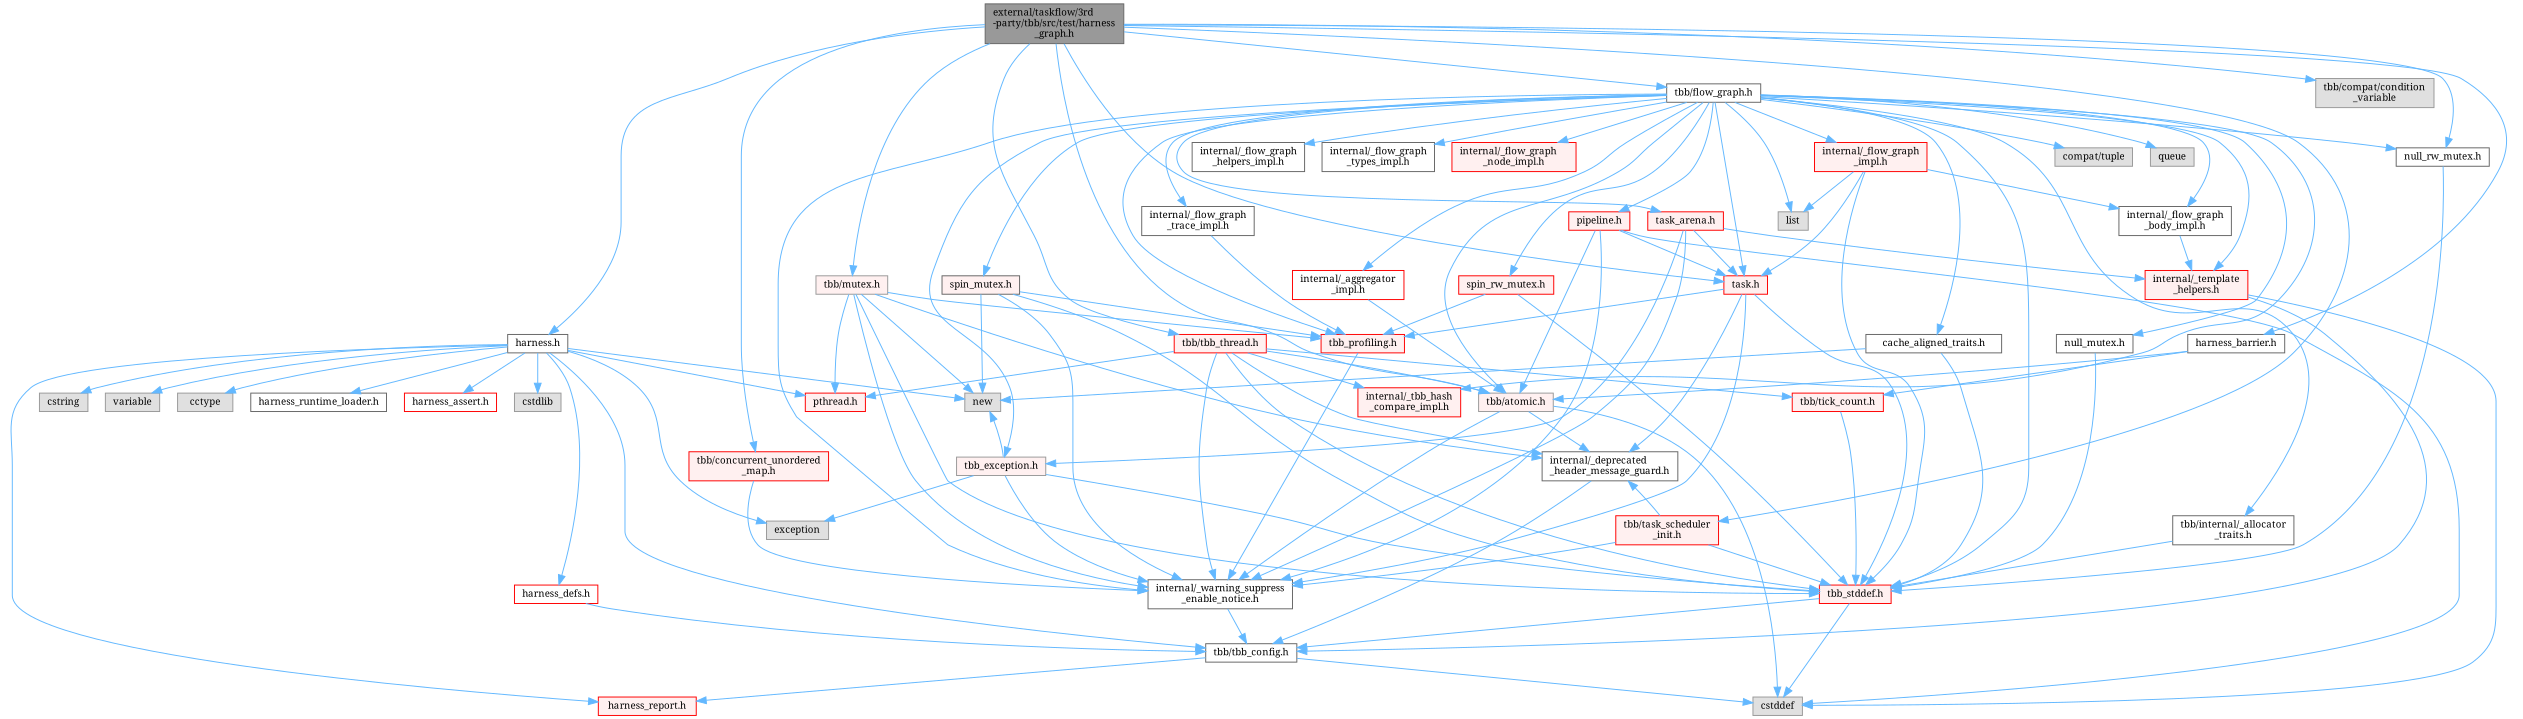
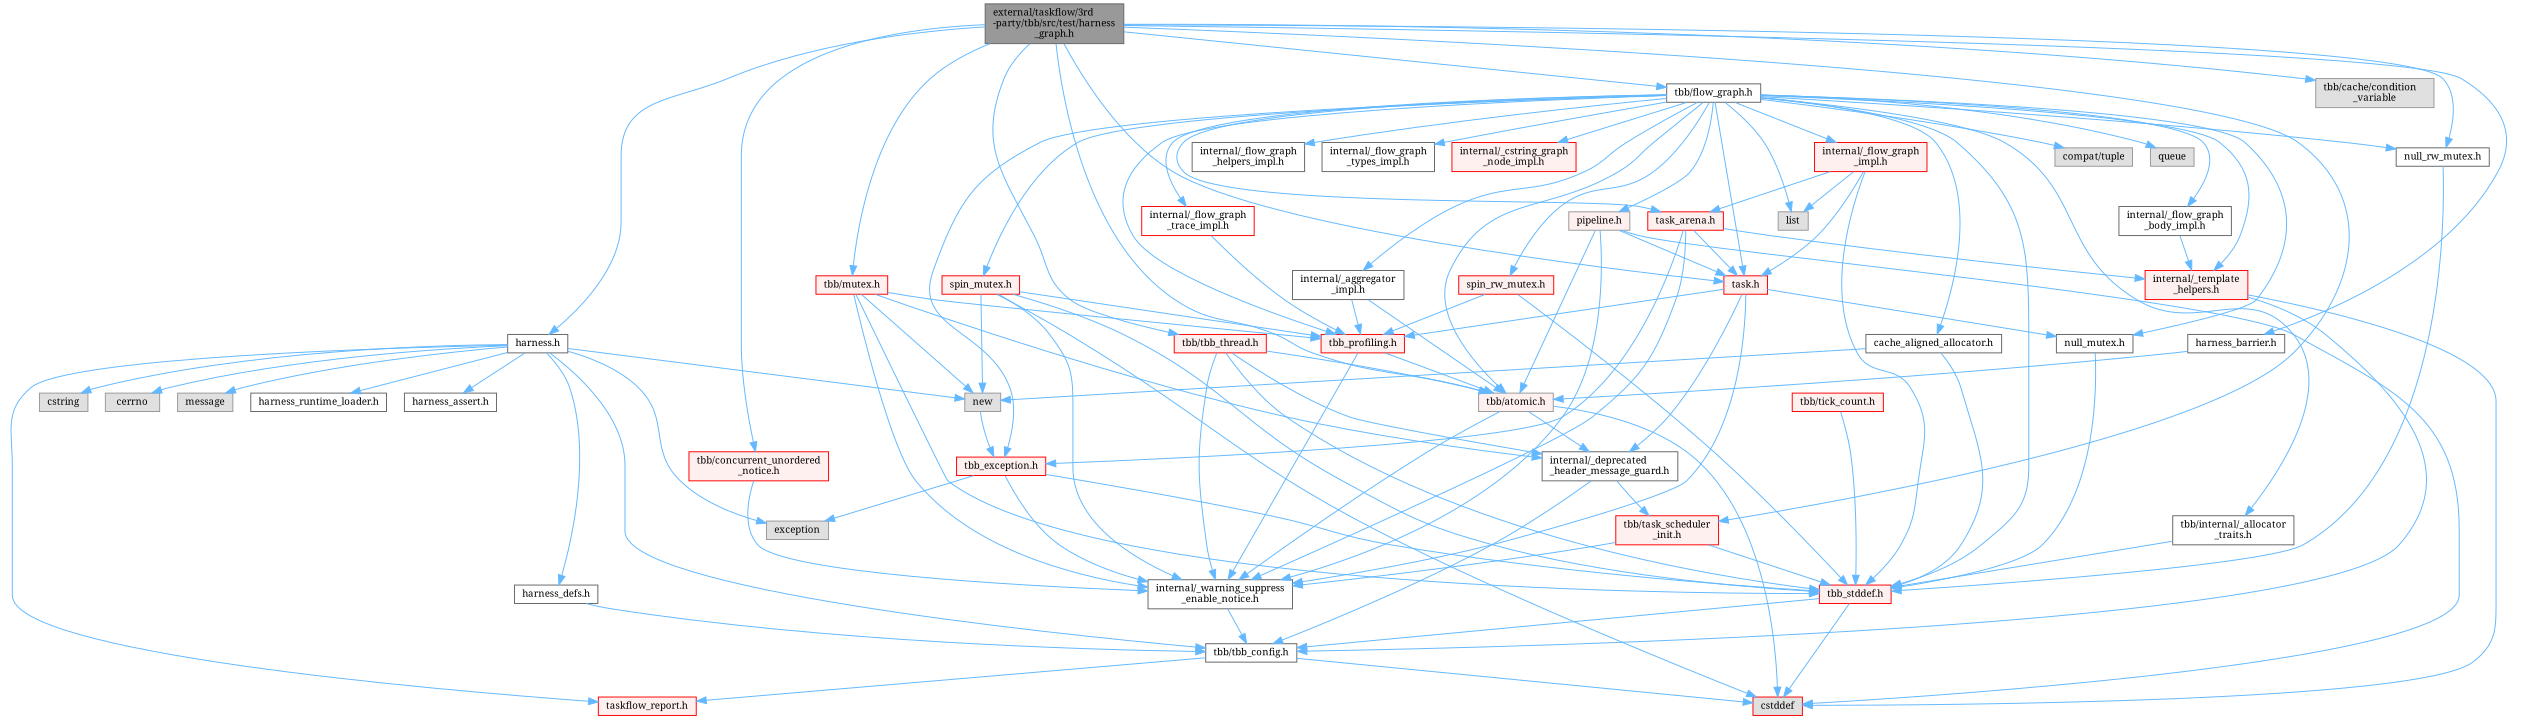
node "tbb/compat/condition _variable": label "tbb/compat/condition _variable" -> "tbb/cache/condition _variable"
node "internal/_flow_graph _node_impl.h": label "internal/_flow_graph _node_impl.h" -> "internal/_cstring_graph _node_impl.h"
edge "tbb/flow_graph.h" -> "internal/_warning_suppress _enable_notice.h": removed
edge "internal/_flow_graph _impl.h" -> "internal/_flow_graph _body_impl.h": now "internal/_flow_graph _impl.h" -> "task_arena.h"
node "internal/_flow_graph _trace_impl.h": color grey40 -> red
node "pipeline.h": color red -> grey60
node "tbb/mutex.h": color grey60 -> red
node "spin_mutex.h": color grey40 -> red
node "internal/_aggregator _impl.h": color red -> grey40
edge "internal/_aggregator _impl.h" -> "tbb_profiling.h": added
node "cache_aligned_traits.h": label "cache_aligned_traits.h" -> "cache_aligned_allocator.h"
edge "tbb/tbb_thread.h" -> "tbb/tick_count.h": removed
edge "tbb_profiling.h" -> "tbb/atomic.h": added
edge "harness_barrier.h" -> "tbb/tick_count.h": removed
edge "task.h" -> "tbb_stddef.h": now "task.h" -> "null_mutex.h"
node "variable": label "variable" -> "cerrno"
node "cctype": label "cctype" -> "message"
node "harness_assert.h": color red -> grey40
node "cstdlib": removed
node "pthread.h": removed
node "internal/_tbb_hash _compare_impl.h": removed
edge "tbb_exception.h" -> "new": reversed
node "tbb/concurrent_unordered _map.h": label "tbb/concurrent_unordered _map.h" -> "tbb/concurrent_unordered _notice.h"
node "tbb_exception.h": color grey60 -> red
edge "tbb/task_scheduler _init.h" -> "internal/_deprecated _header_message_guard.h": reversed
edge "spin_mutex.h" -> "cstddef": added
node "harness_defs.h": color red -> grey40
node "harness_report.h": label "harness_report.h" -> "taskflow_report.h"
node "cstddef": color grey60 -> red
